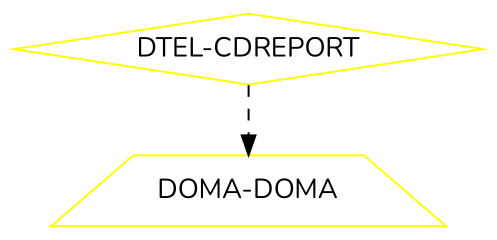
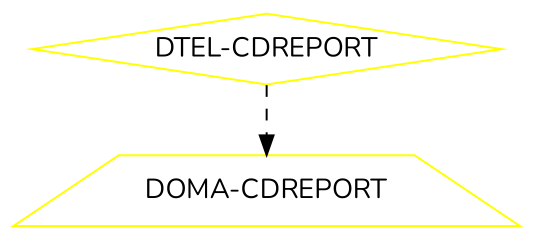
node "DOMA-DOMA": label "DOMA-DOMA" -> "DOMA-CDREPORT"
